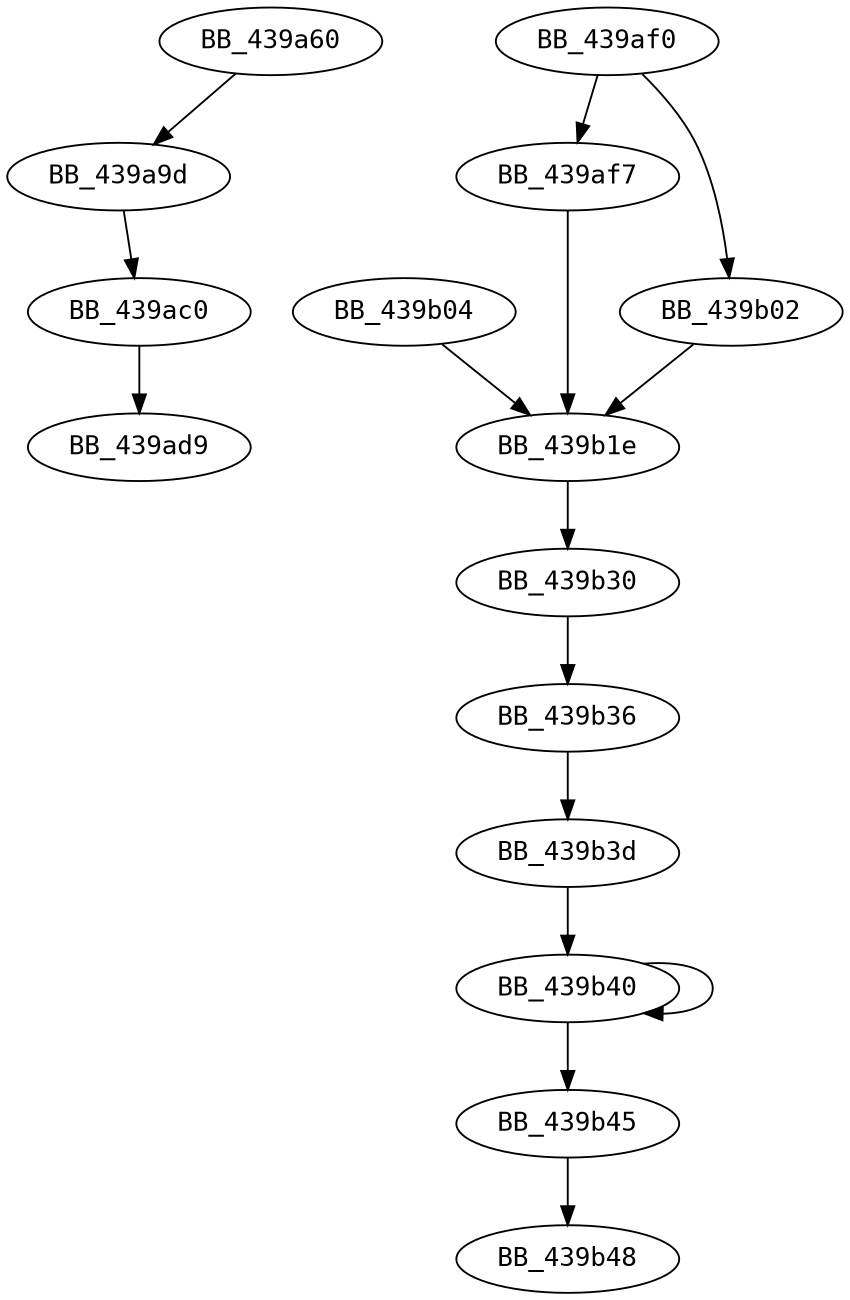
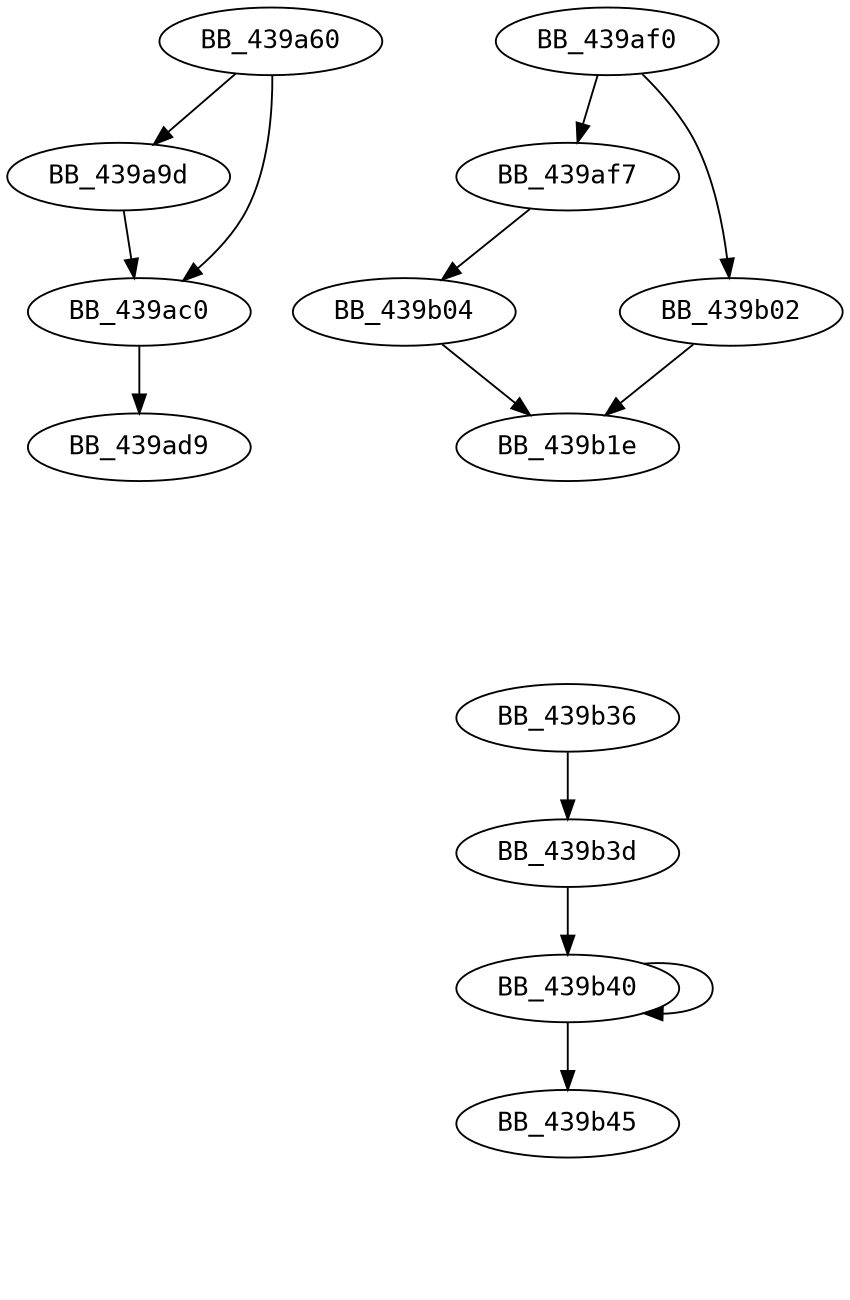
edge "BB_439a60" -> "BB_439ac0": added
edge "BB_439af7" -> "BB_439b1e": now "BB_439af7" -> "BB_439b04"
node "BB_439b30": removed
node "BB_439b48": removed
